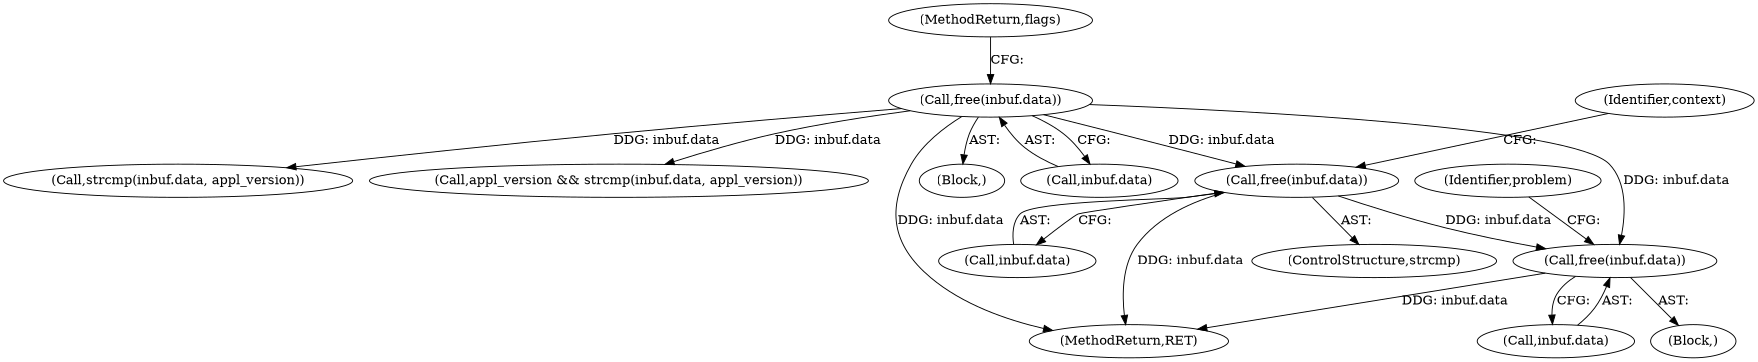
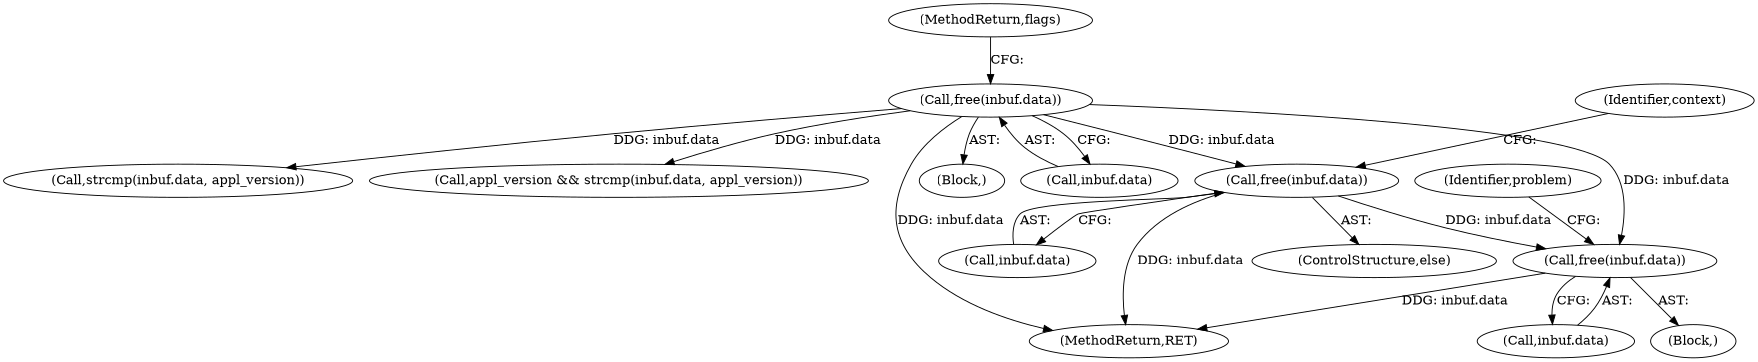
node "(ControlStructure,strcmp)": label "(ControlStructure,strcmp)" -> "(ControlStructure,else)"
